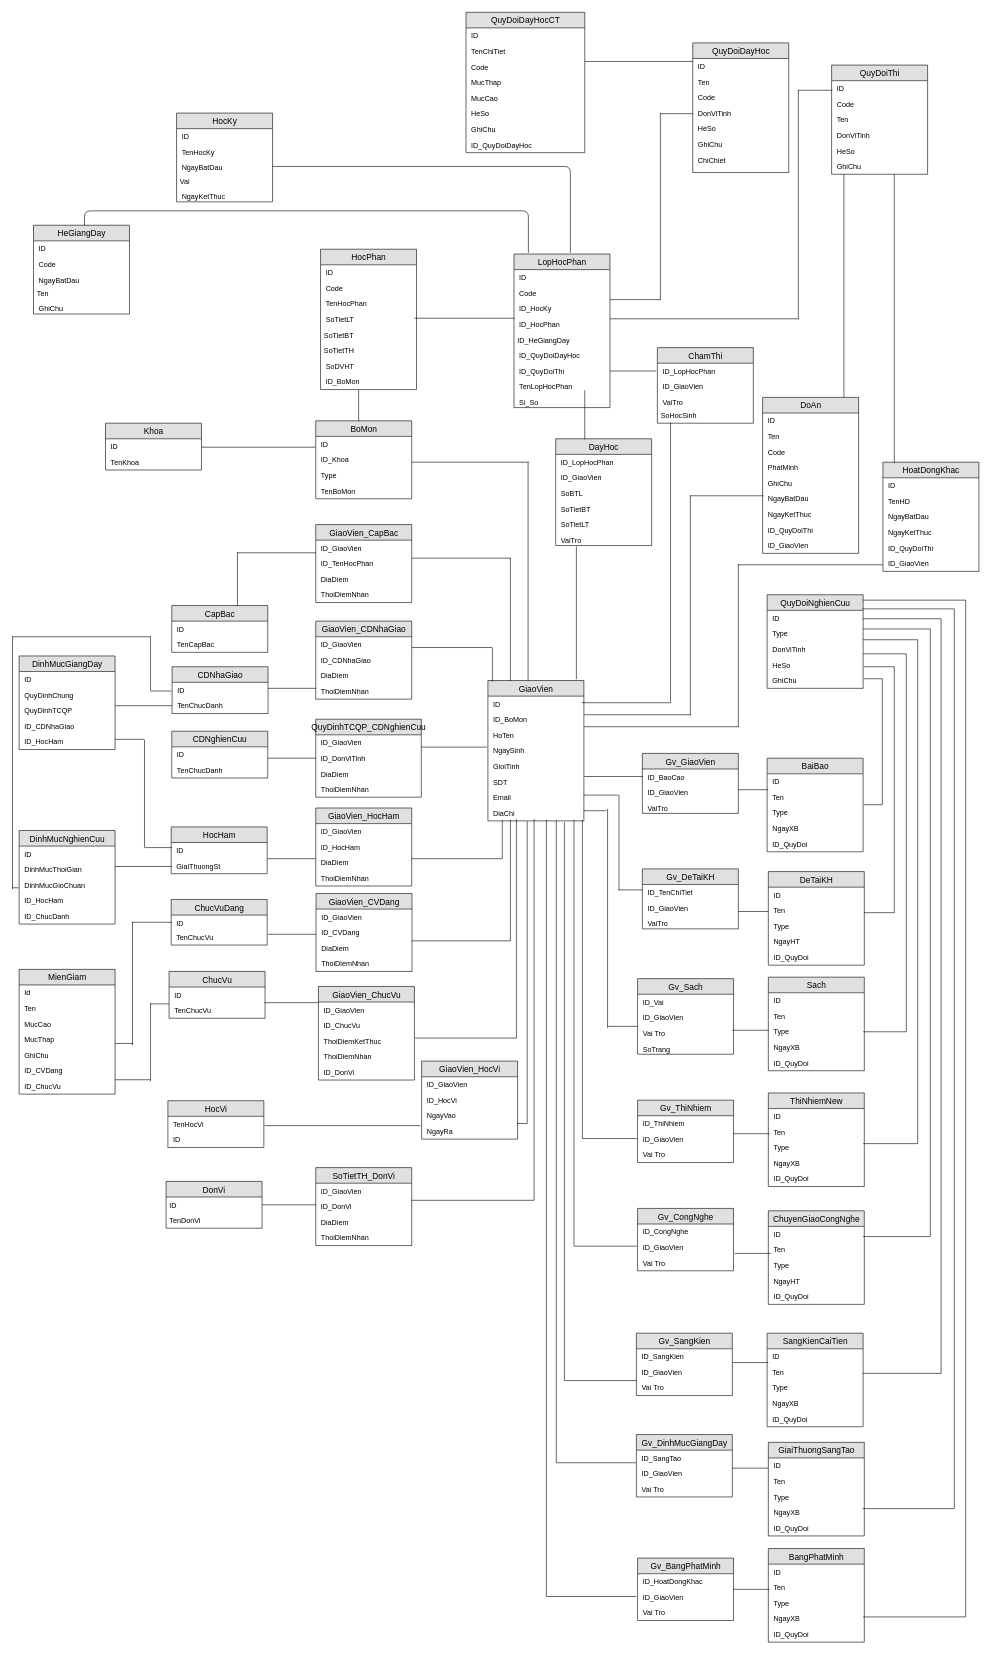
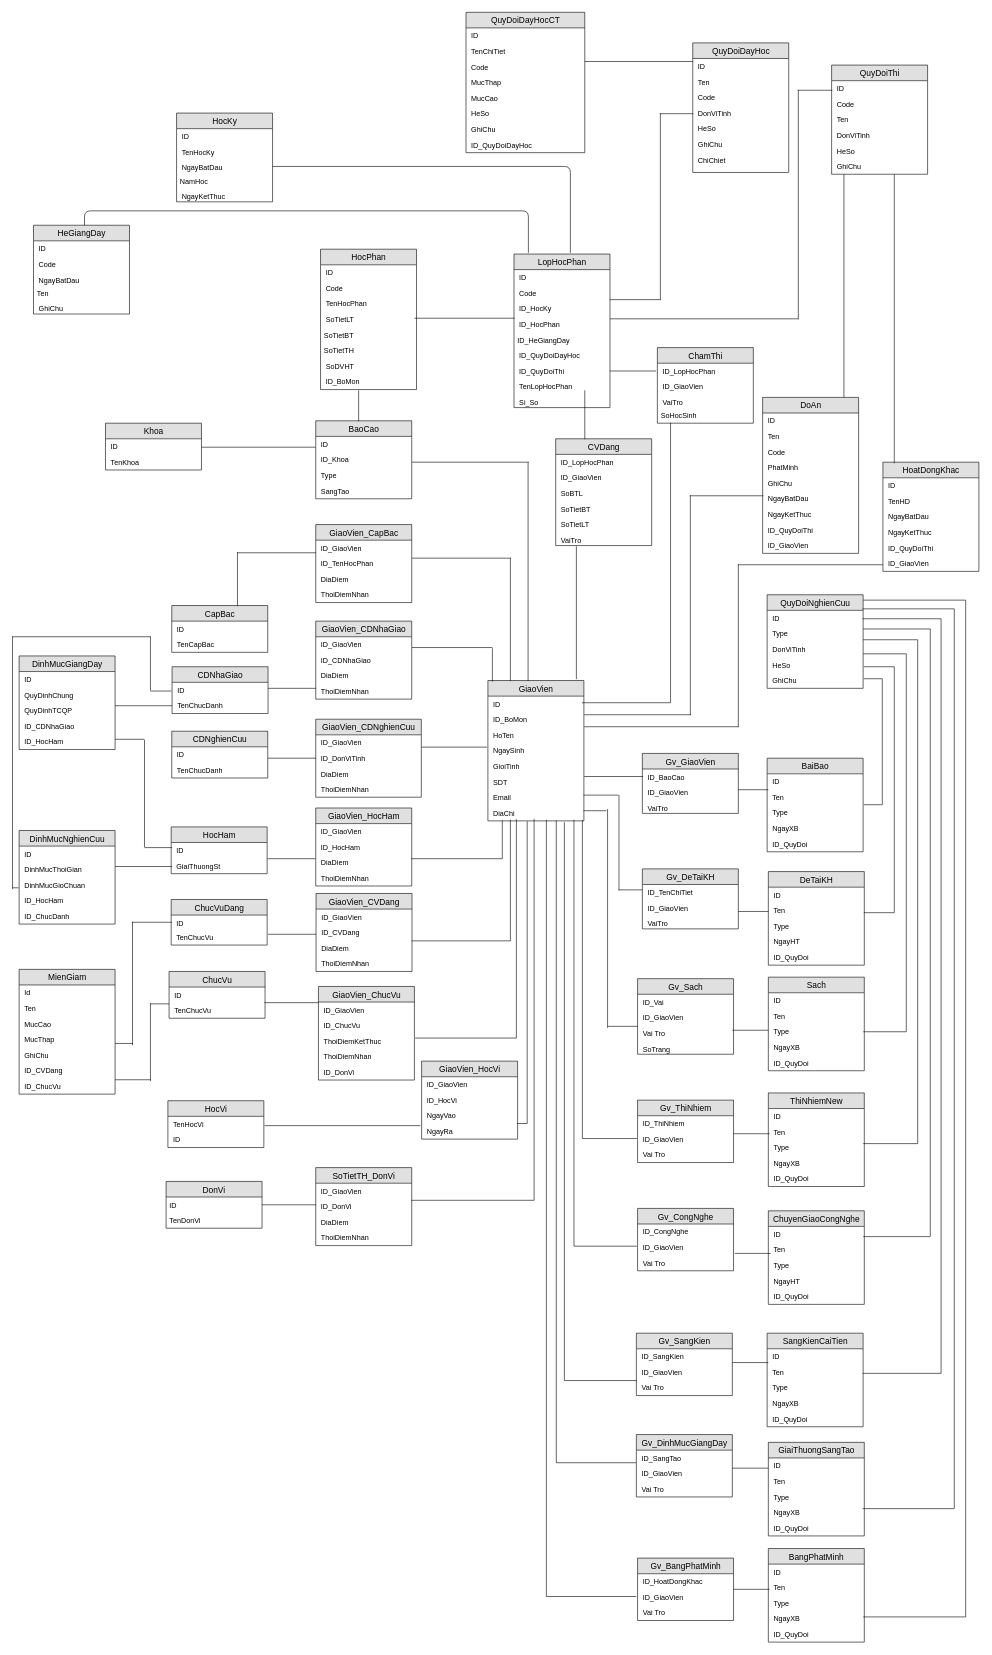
node "Vai": label "Vai" -> "NamHoc"
node "BoMon": label "BoMon" -> "BaoCao"
node "DayHoc": label "DayHoc" -> "CVDang"
node "TenBoMon": label "TenBoMon" -> "SangTao"
node "QuyDinhTCQP_CDNghienCuu": label "QuyDinhTCQP_CDNghienCuu" -> "GiaoVien_CDNghienCuu"
